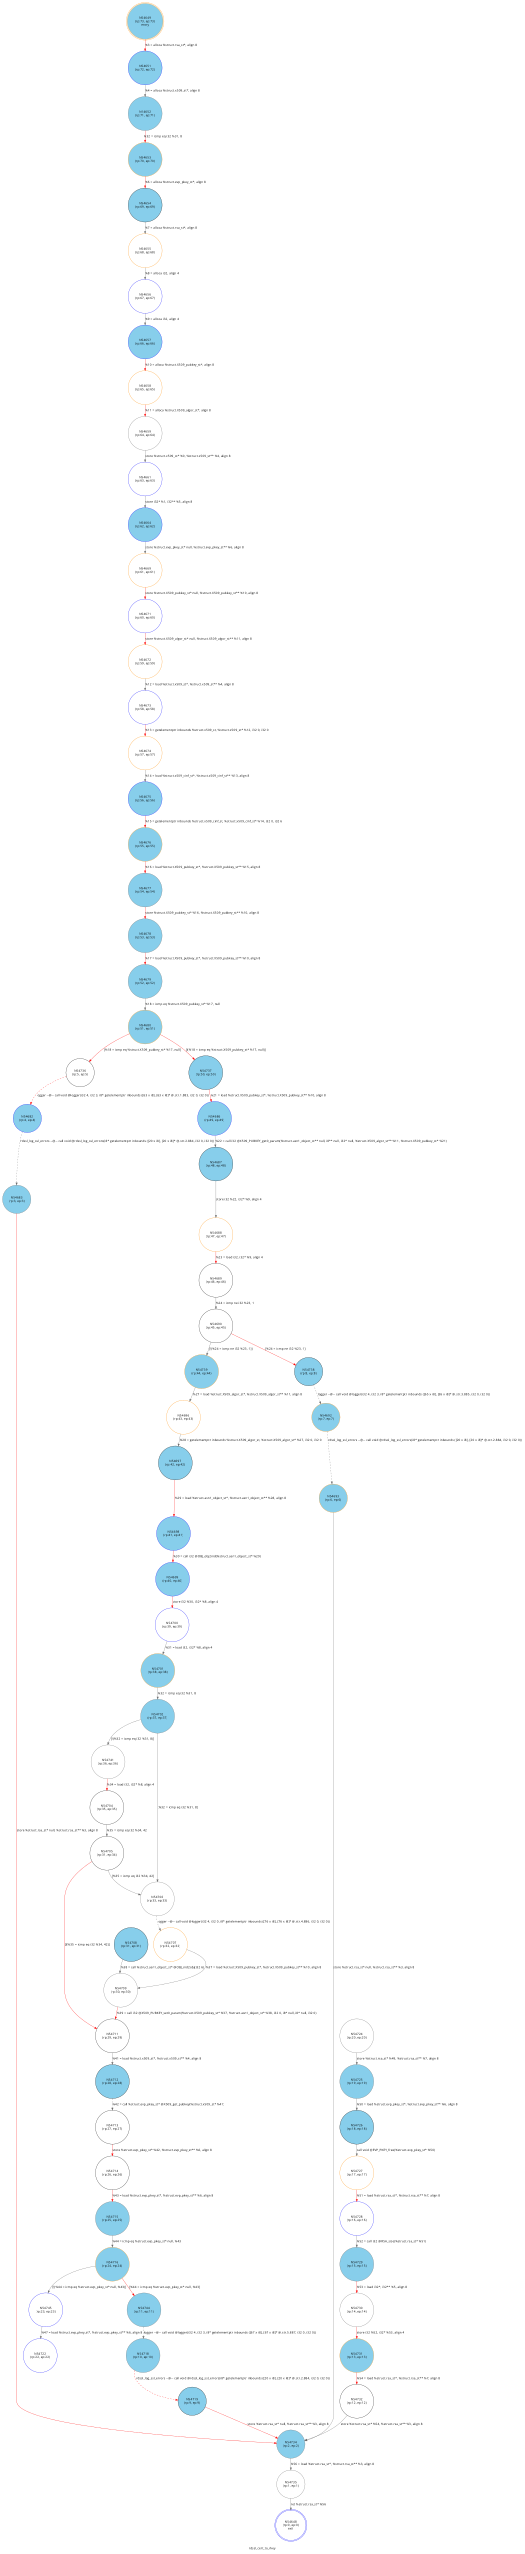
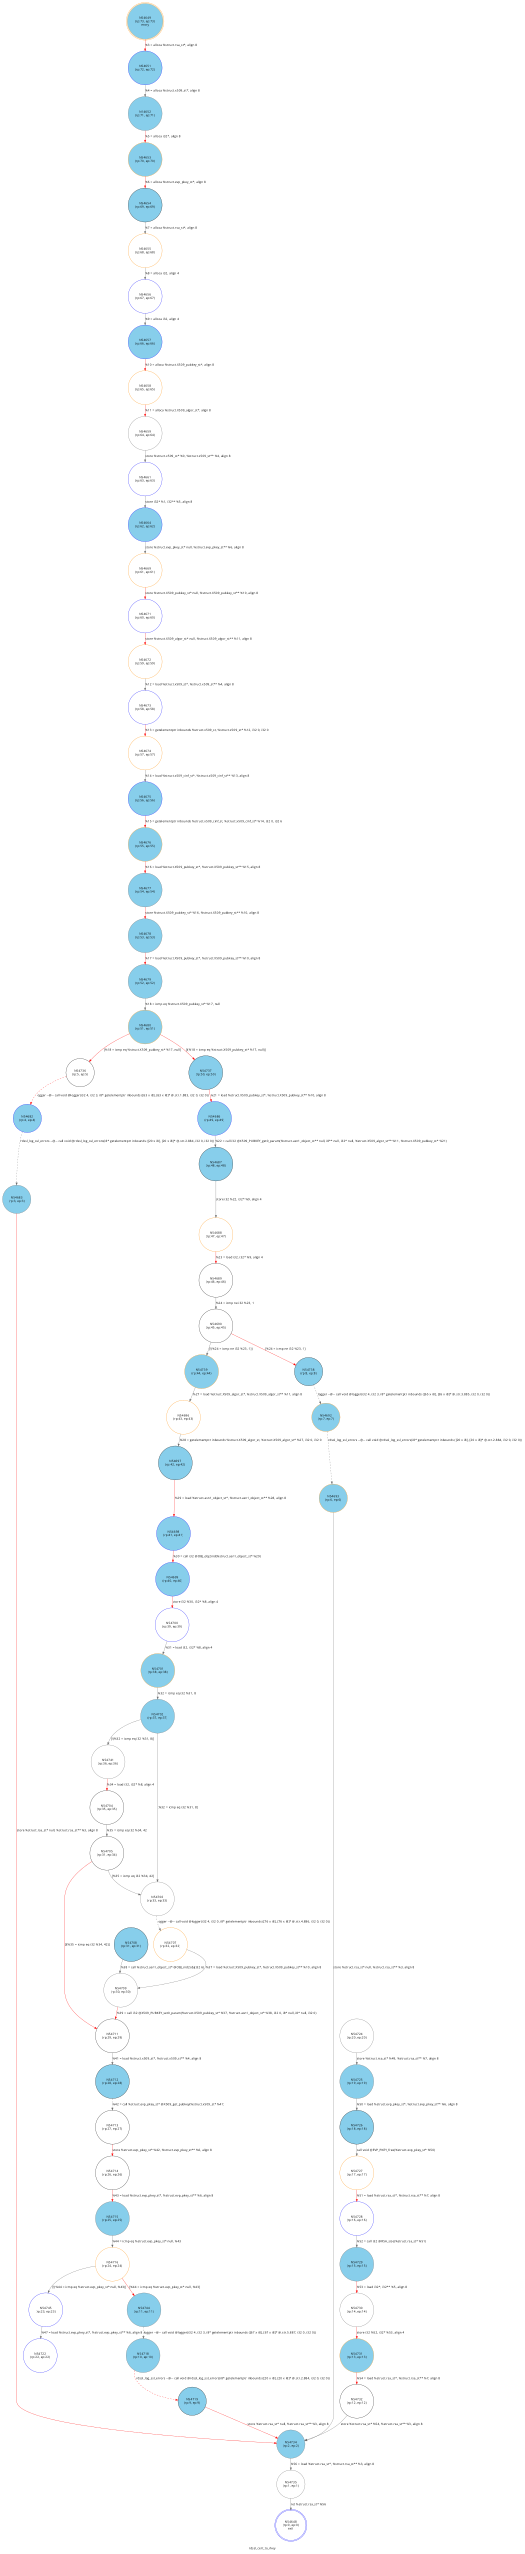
edge "N14652 (rp:71, ep:71)" -> "N54653 (rp:70, ep:70)": label "%32 = icmp eq i32 %31, 8" -> "%5 = alloca i32*, align 8"
node "N54716 (rp:24, ep:24)": fillcolor skyblue -> white
